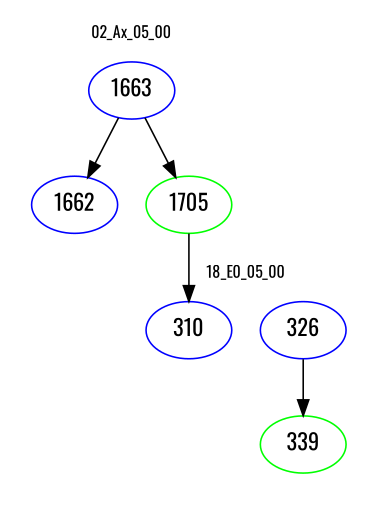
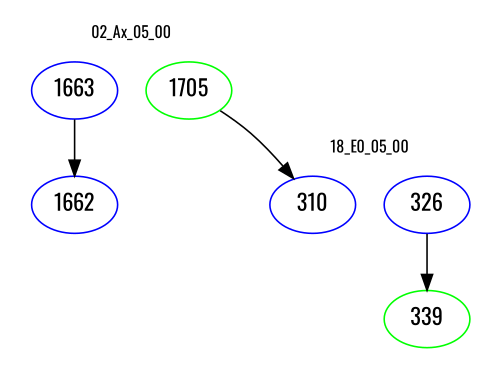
edge "1663" -> "1705": removed
